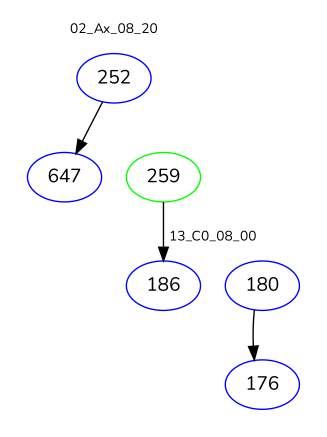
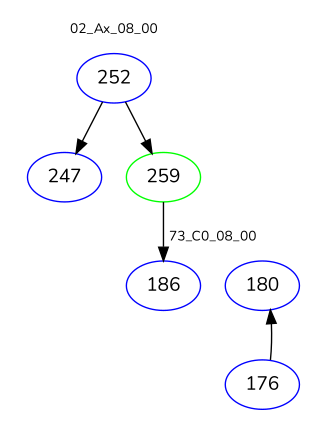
cluster "02_Ax_08_20": label "02_Ax_08_20" -> "02_Ax_08_00"
edge "252" -> "259": added
node "647": label "647" -> "247"
cluster "13_C0_08_00": label "13_C0_08_00" -> "73_C0_08_00"
edge "180" -> "176": reversed
